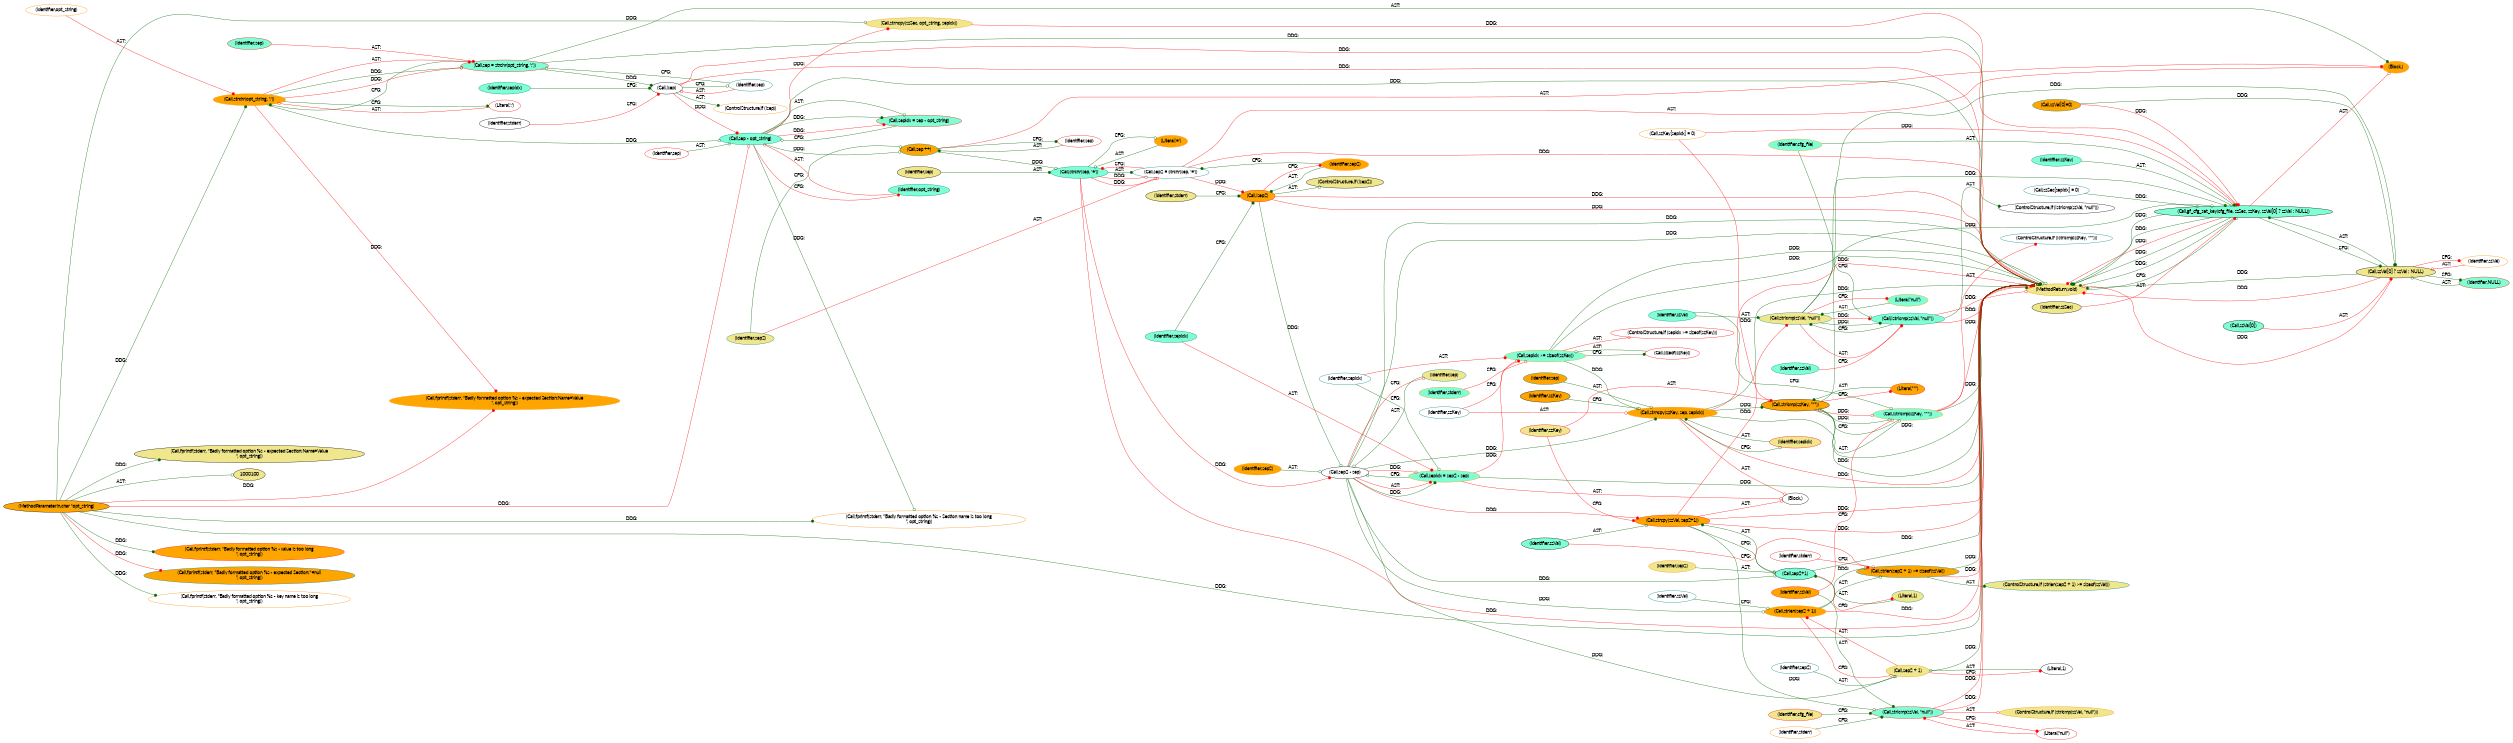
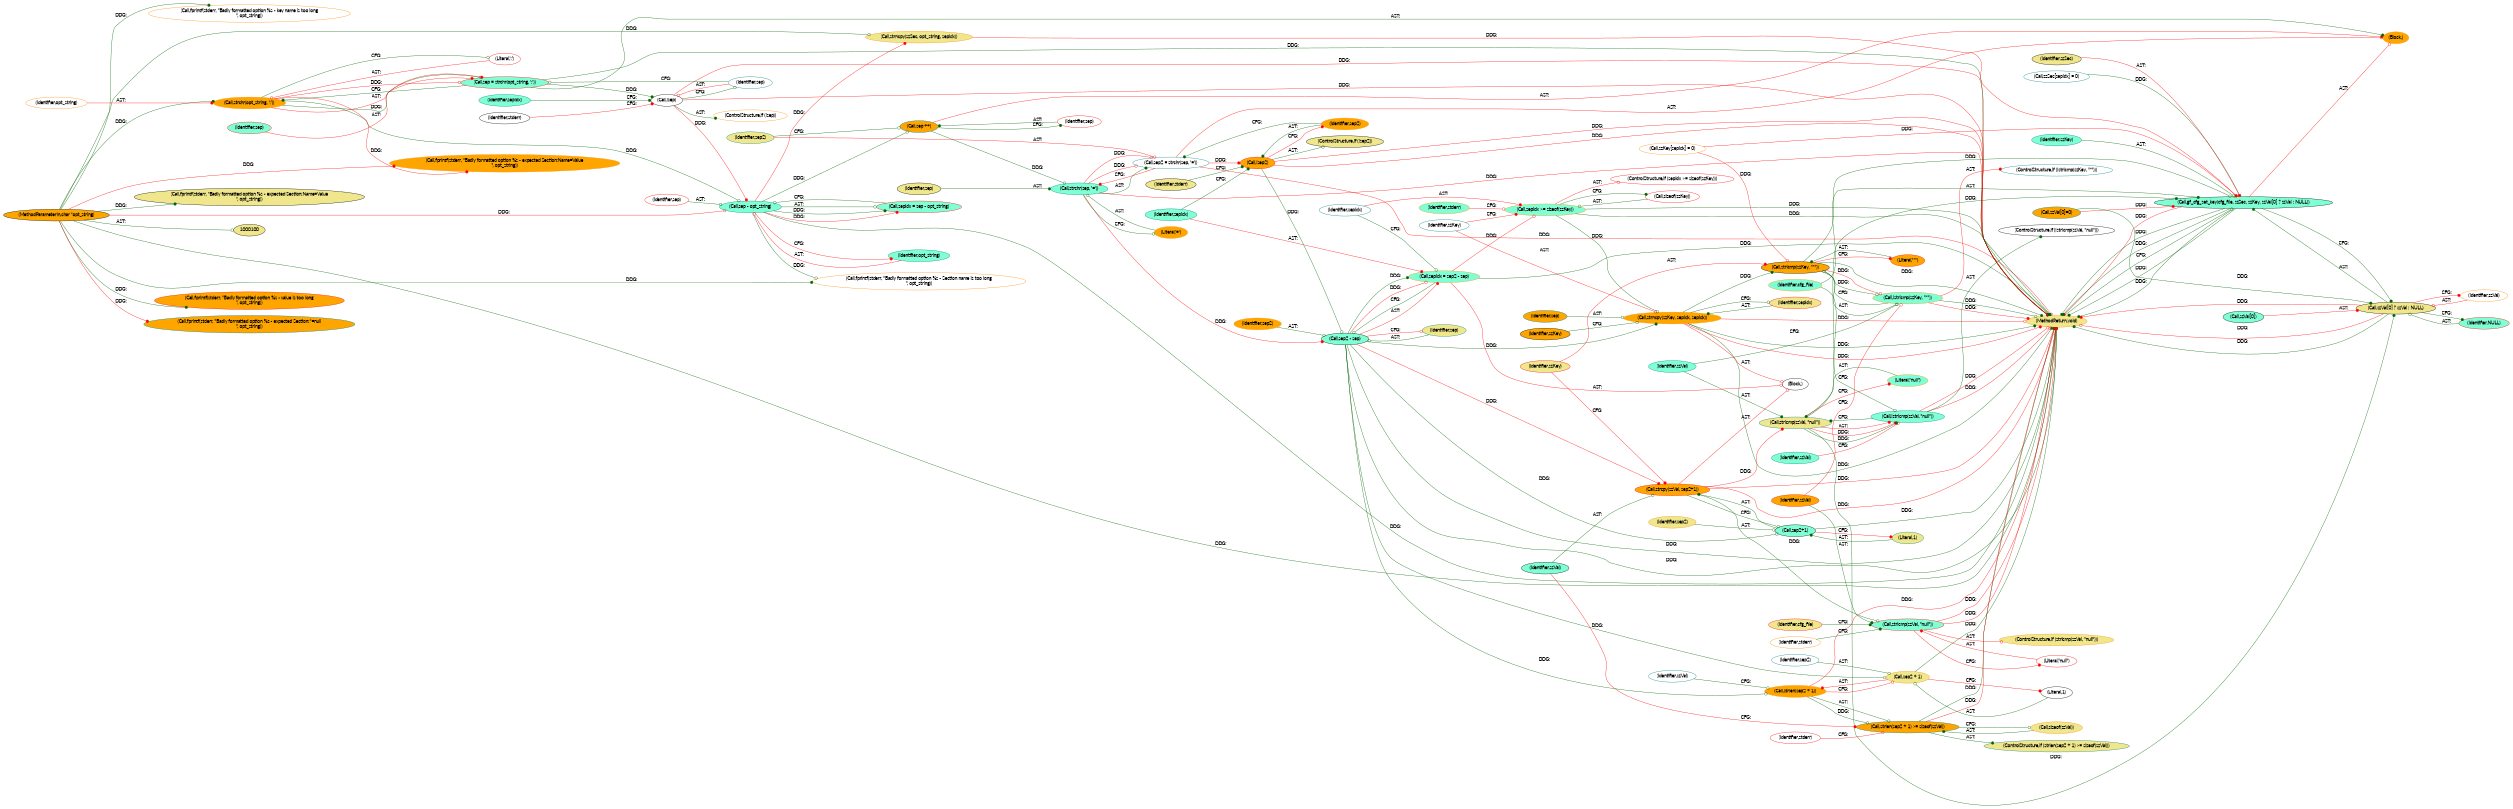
edge "(Call,strchr(opt_string, ':'))" -> "(Literal,':')": arrowhead dot -> odot
node "(Call,strncpy(szKey, sep, sepIdx))": label "(Call,strncpy(szKey, sep, sepIdx))" -> "(Call,strncpy(szKey, sepIdx, sepIdx))"
node "(Call,sep2 - sep)": fillcolor white -> aquamarine
node "(Call,sizeof(szVal))": added
